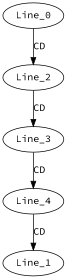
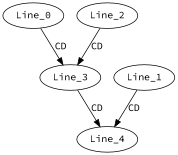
edge "Line_0" -> "Line_2": now "Line_0" -> "Line_3"
edge "Line_4" -> "Line_1": reversed
